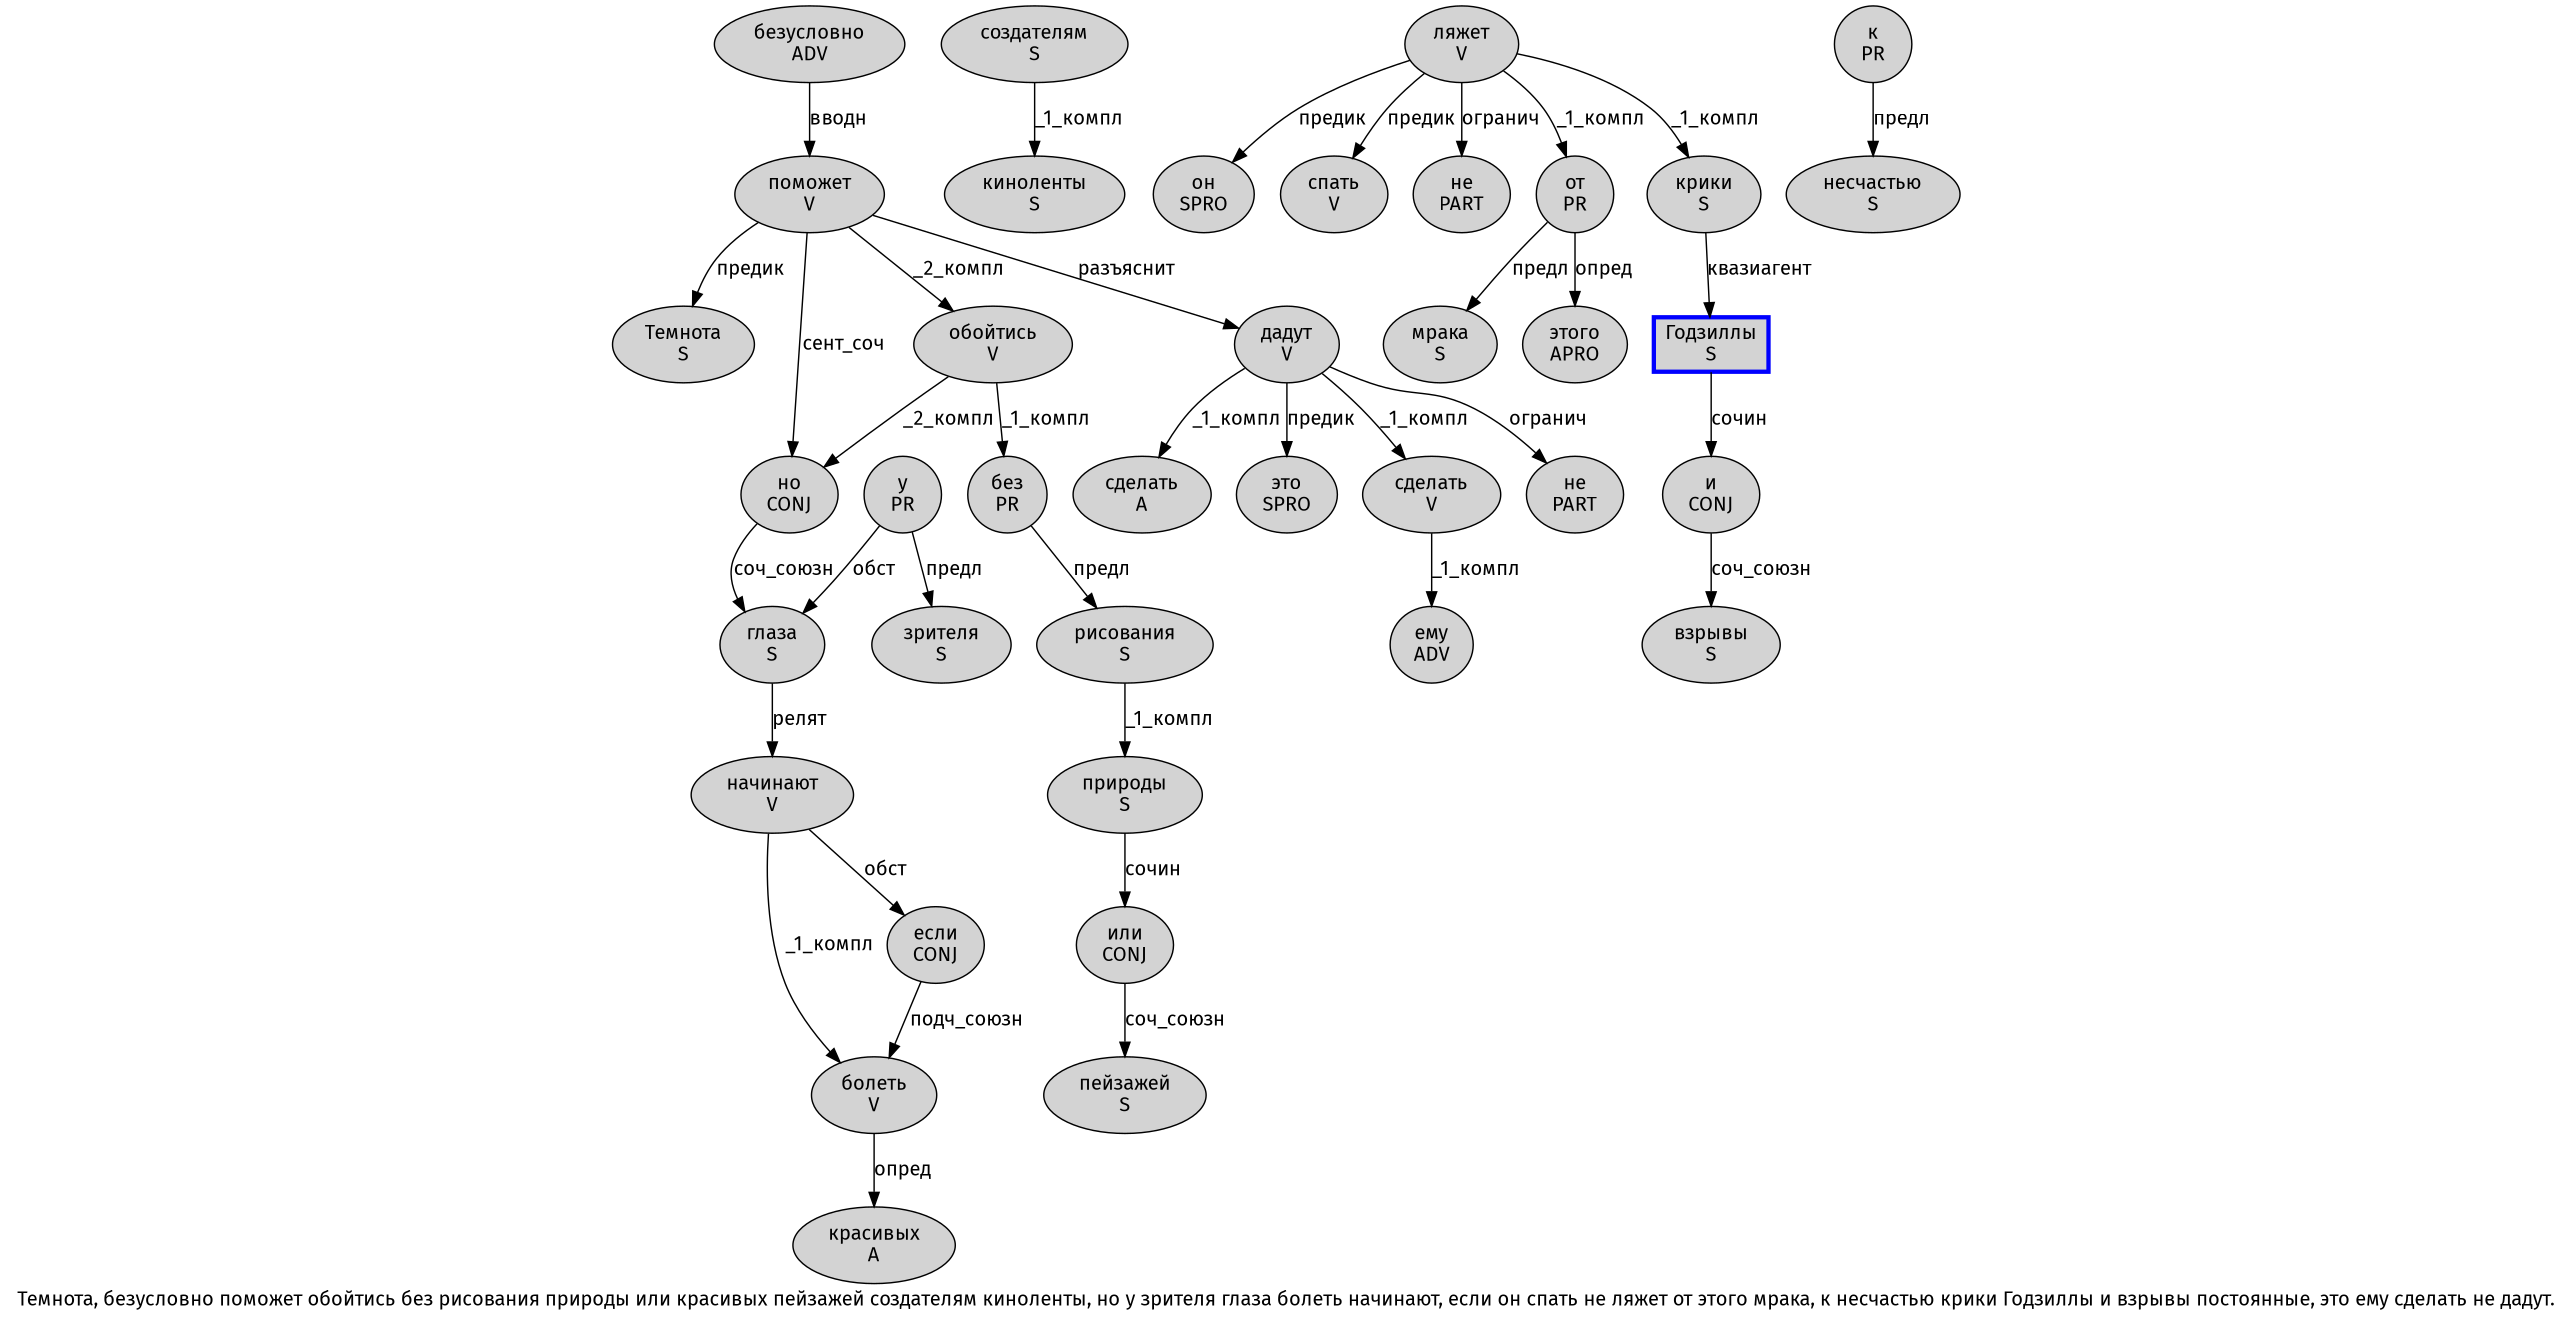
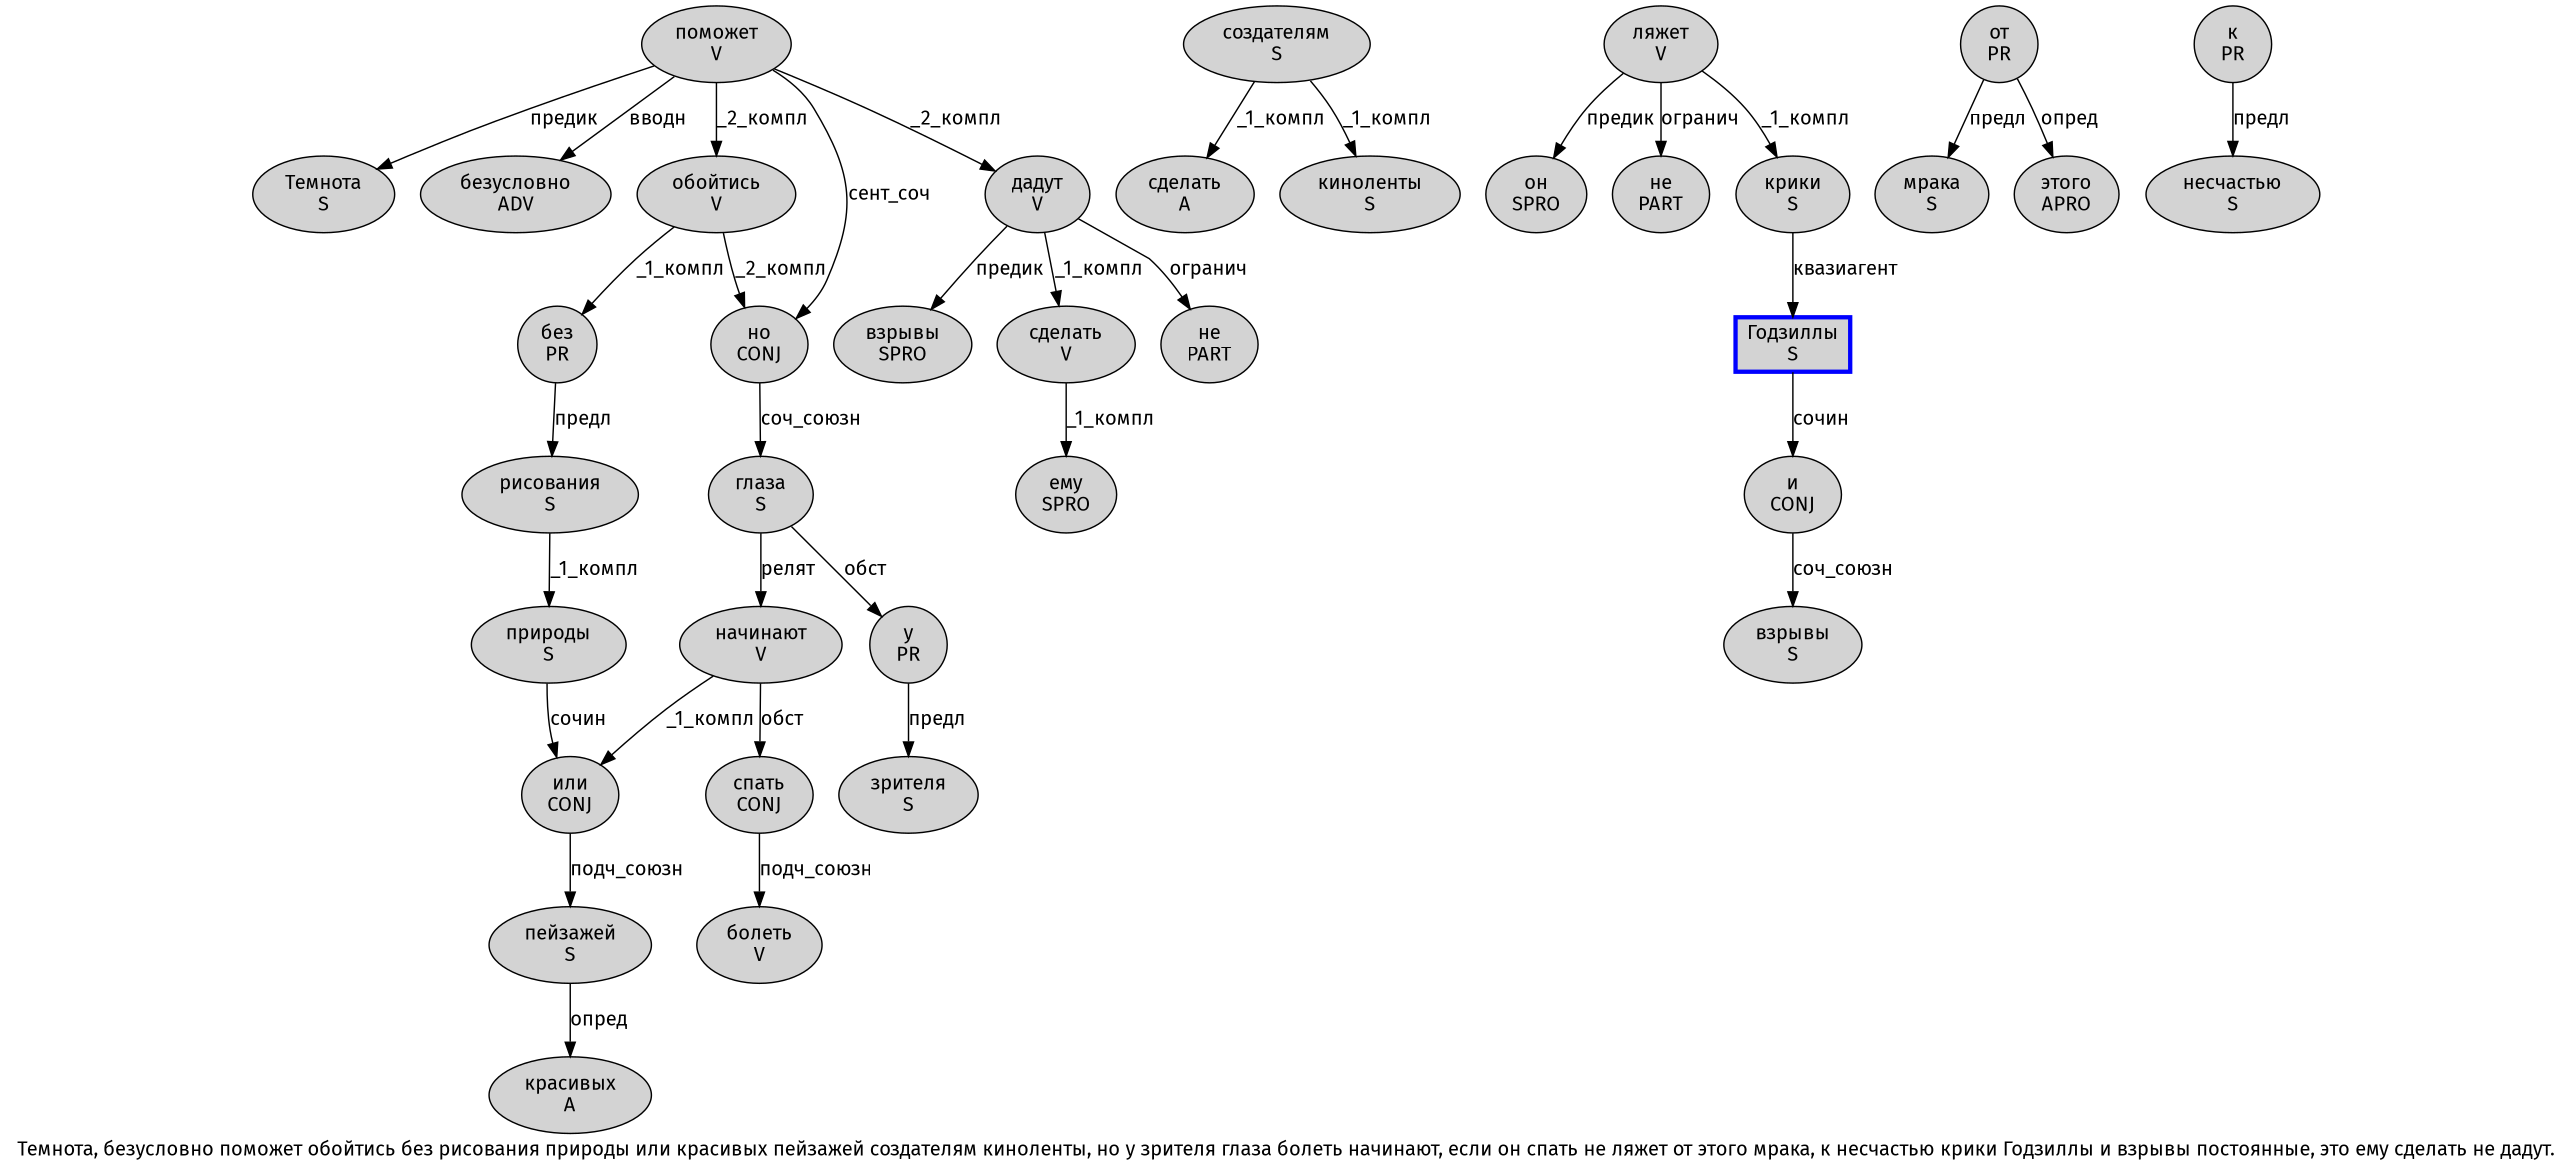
edge "ляжет V" -> "от PR": removed, label "_1_компл"
edge "безусловно ADV" -> "поможет V": reversed
node "спать V": removed
edge "поможет V" -> "дадут V": label "разъяснит" -> "_2_компл"
edge "дадут V" -> "сделать A": now "создателям S" -> "сделать A"
node "это SPRO": label "это SPRO" -> "взрывы SPRO"
edge "у PR" -> "глаза S": reversed
node "ему ADV": label "ему ADV" -> "ему SPRO"
node "если CONJ": label "если CONJ" -> "спать CONJ"
edge "начинают V" -> "болеть V": now "начинают V" -> "или CONJ"
edge "или CONJ" -> "пейзажей S": label "соч_союзн" -> "подч_союзн"
edge "болеть V" -> "красивых A": now "пейзажей S" -> "красивых A"
